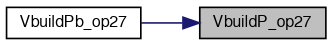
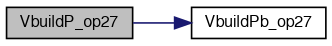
edge "VbuildPb_op27" -> "VbuildP_op27": reversed
